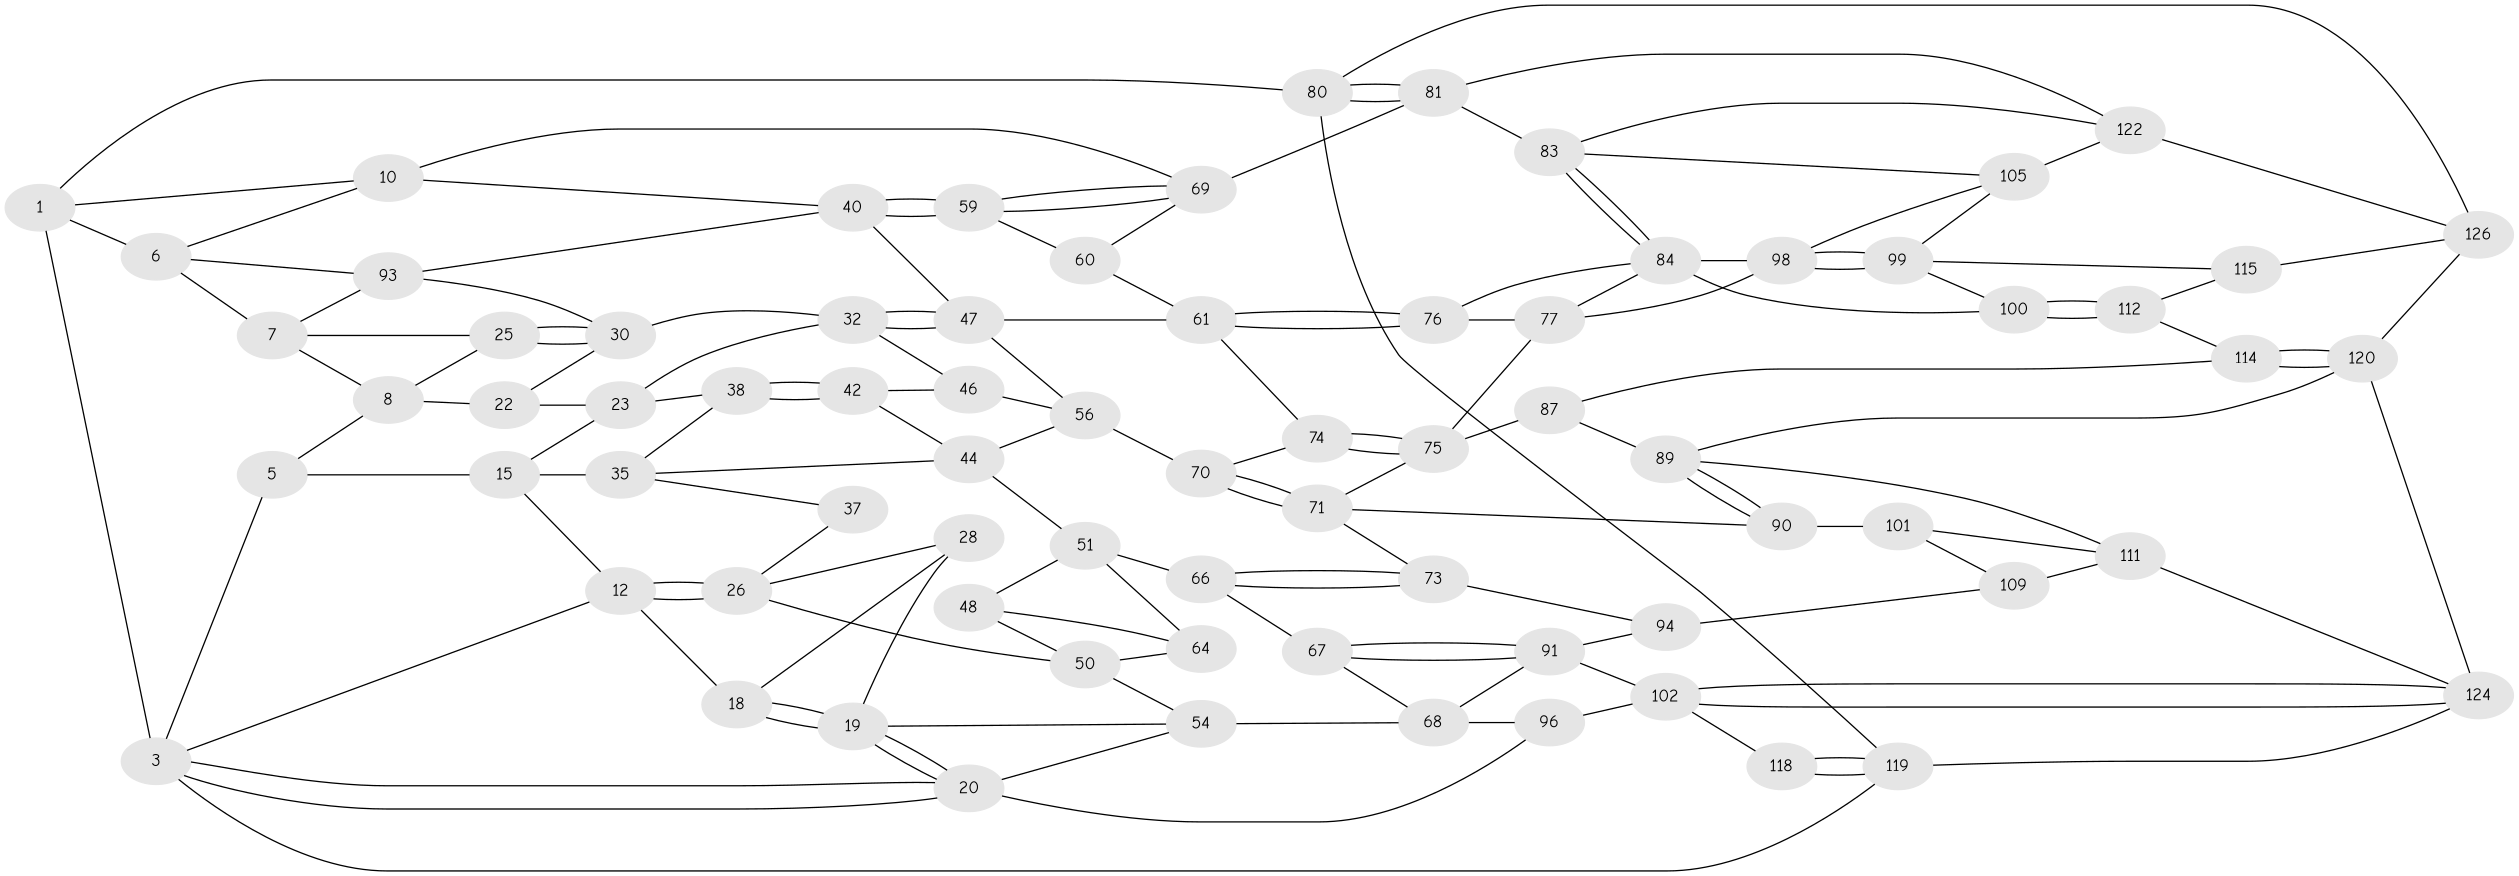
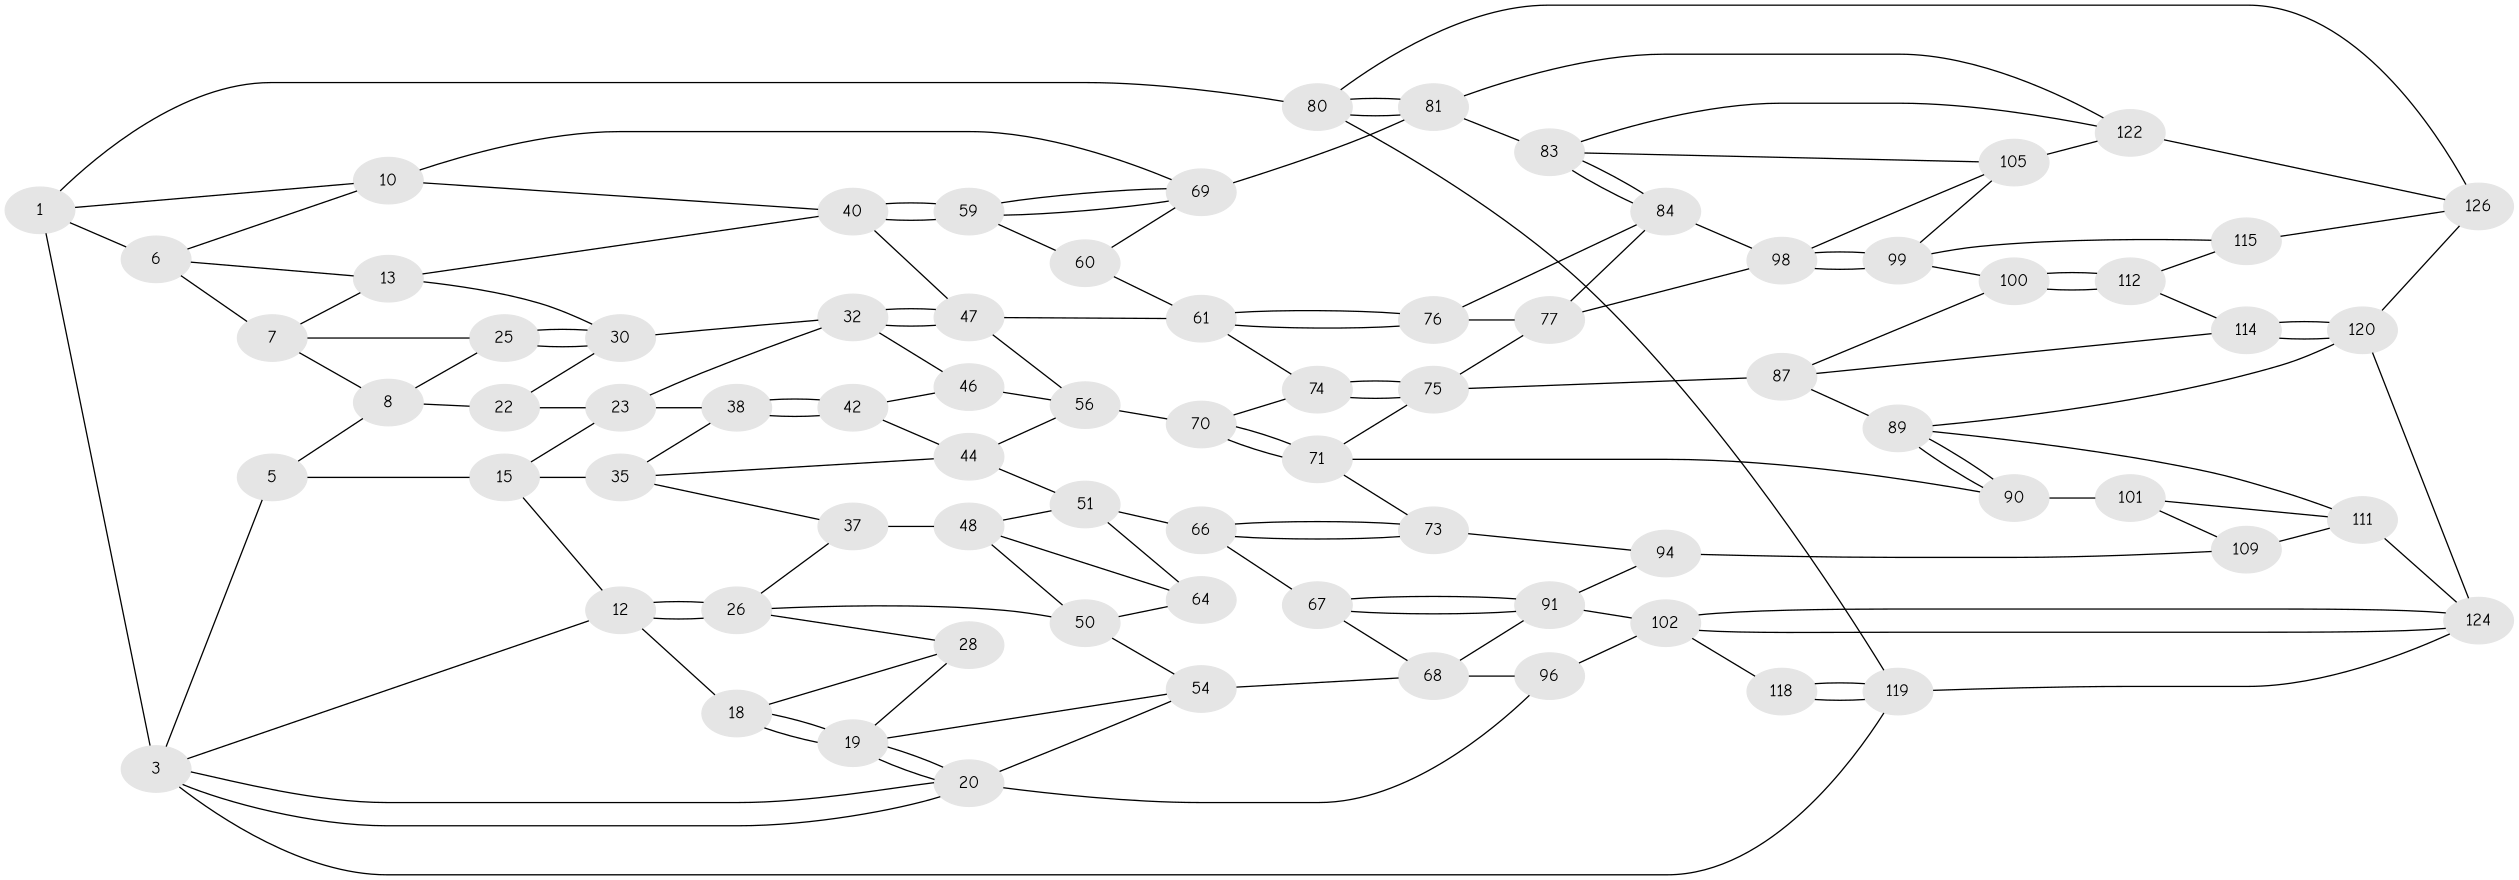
node "93": label "93" -> "13"
edge "84" -- "100": now "87" -- "100"
edge "37" -- "48": added
